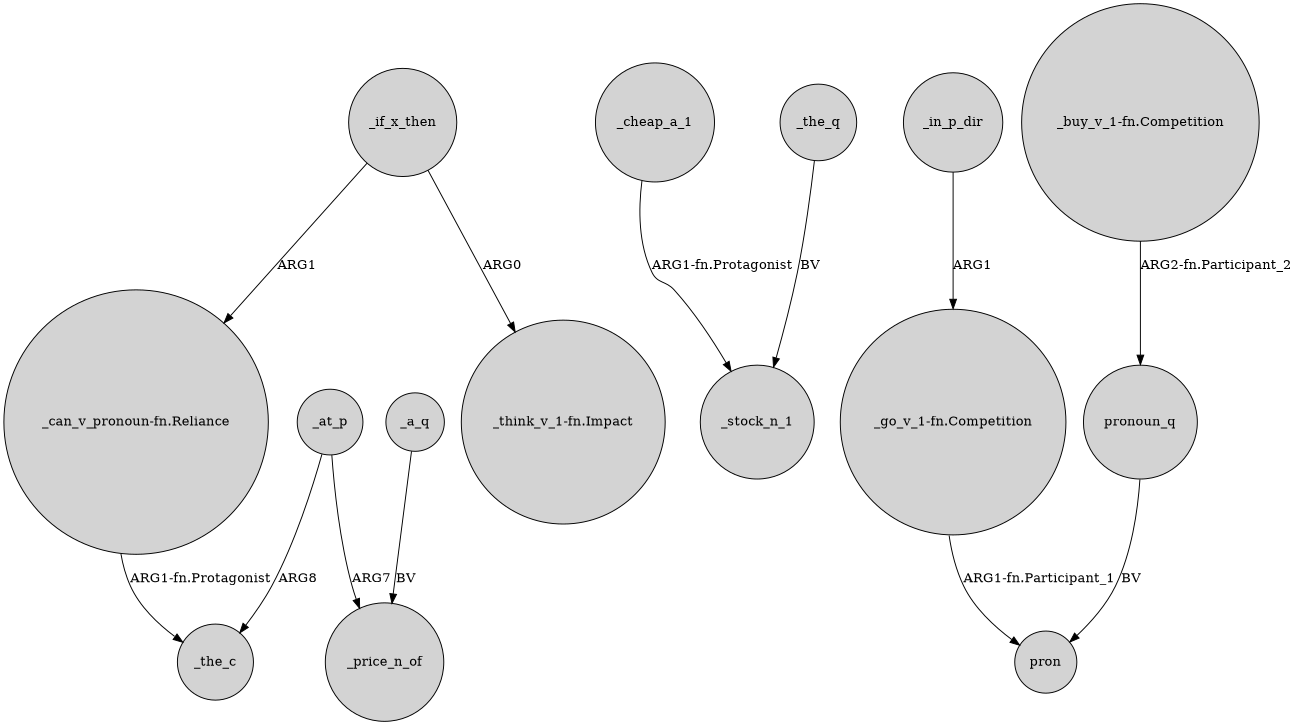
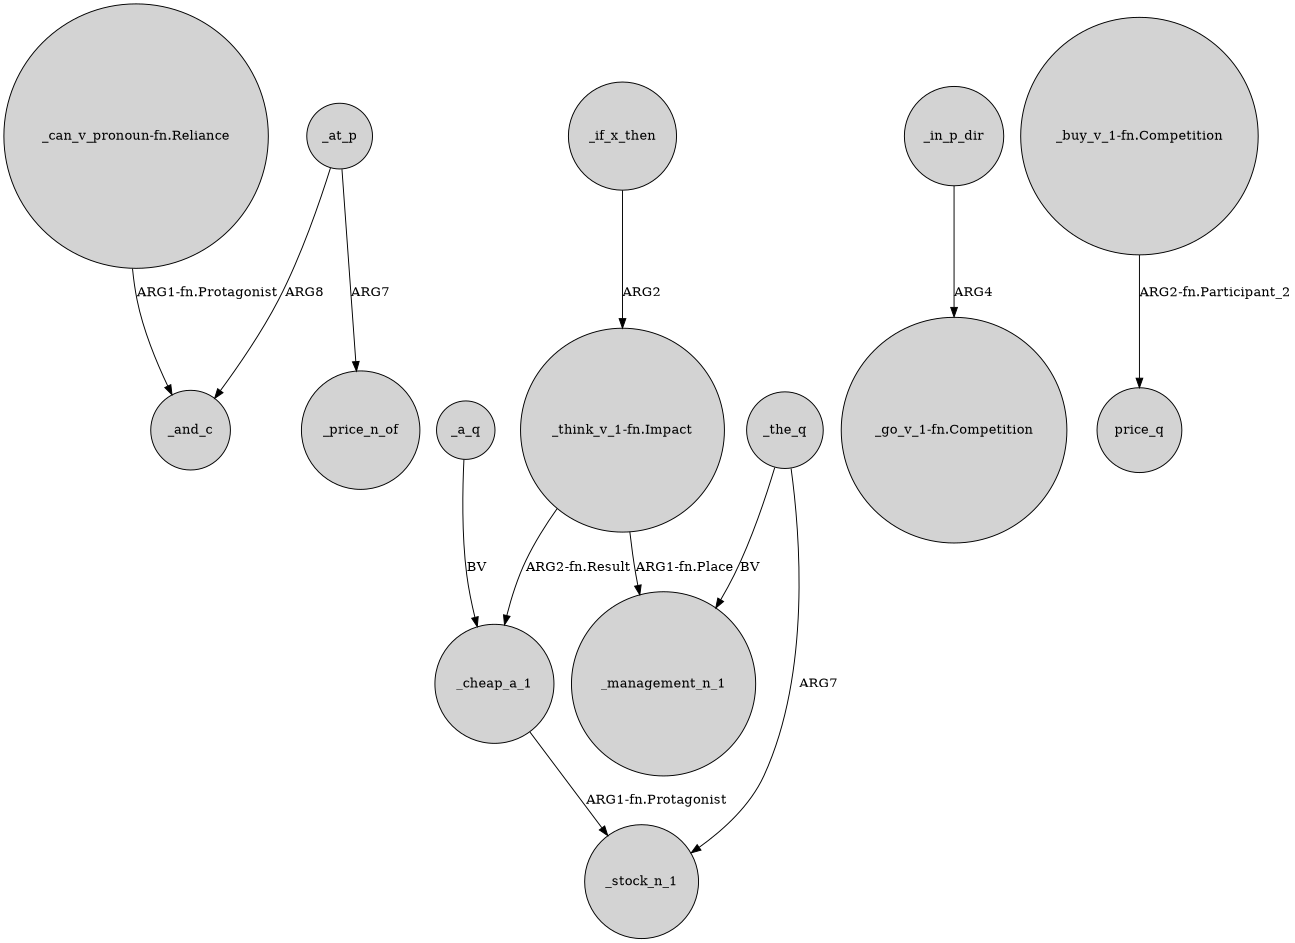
edge "_if_x_then" -> "_can_v_pronoun-fn.Reliance": removed, label "ARG1"
edge "_if_x_then" -> "_think_v_1-fn.Impact": label "ARG0" -> "ARG2"
edge "_the_q" -> "_stock_n_1": label "BV" -> "ARG7"
edge "_in_p_dir" -> "_go_v_1-fn.Competition": label "ARG1" -> "ARG4"
node "pronoun_q": label "pronoun_q" -> "price_q"
edge "_a_q" -> "_price_n_of": now "_a_q" -> "_cheap_a_1"
edge "_think_v_1-fn.Impact" -> "_cheap_a_1": added, label "ARG2-fn.Result"
node "_the_c": label "_the_c" -> "_and_c"
node "pron": removed
node "_management_n_1": added
